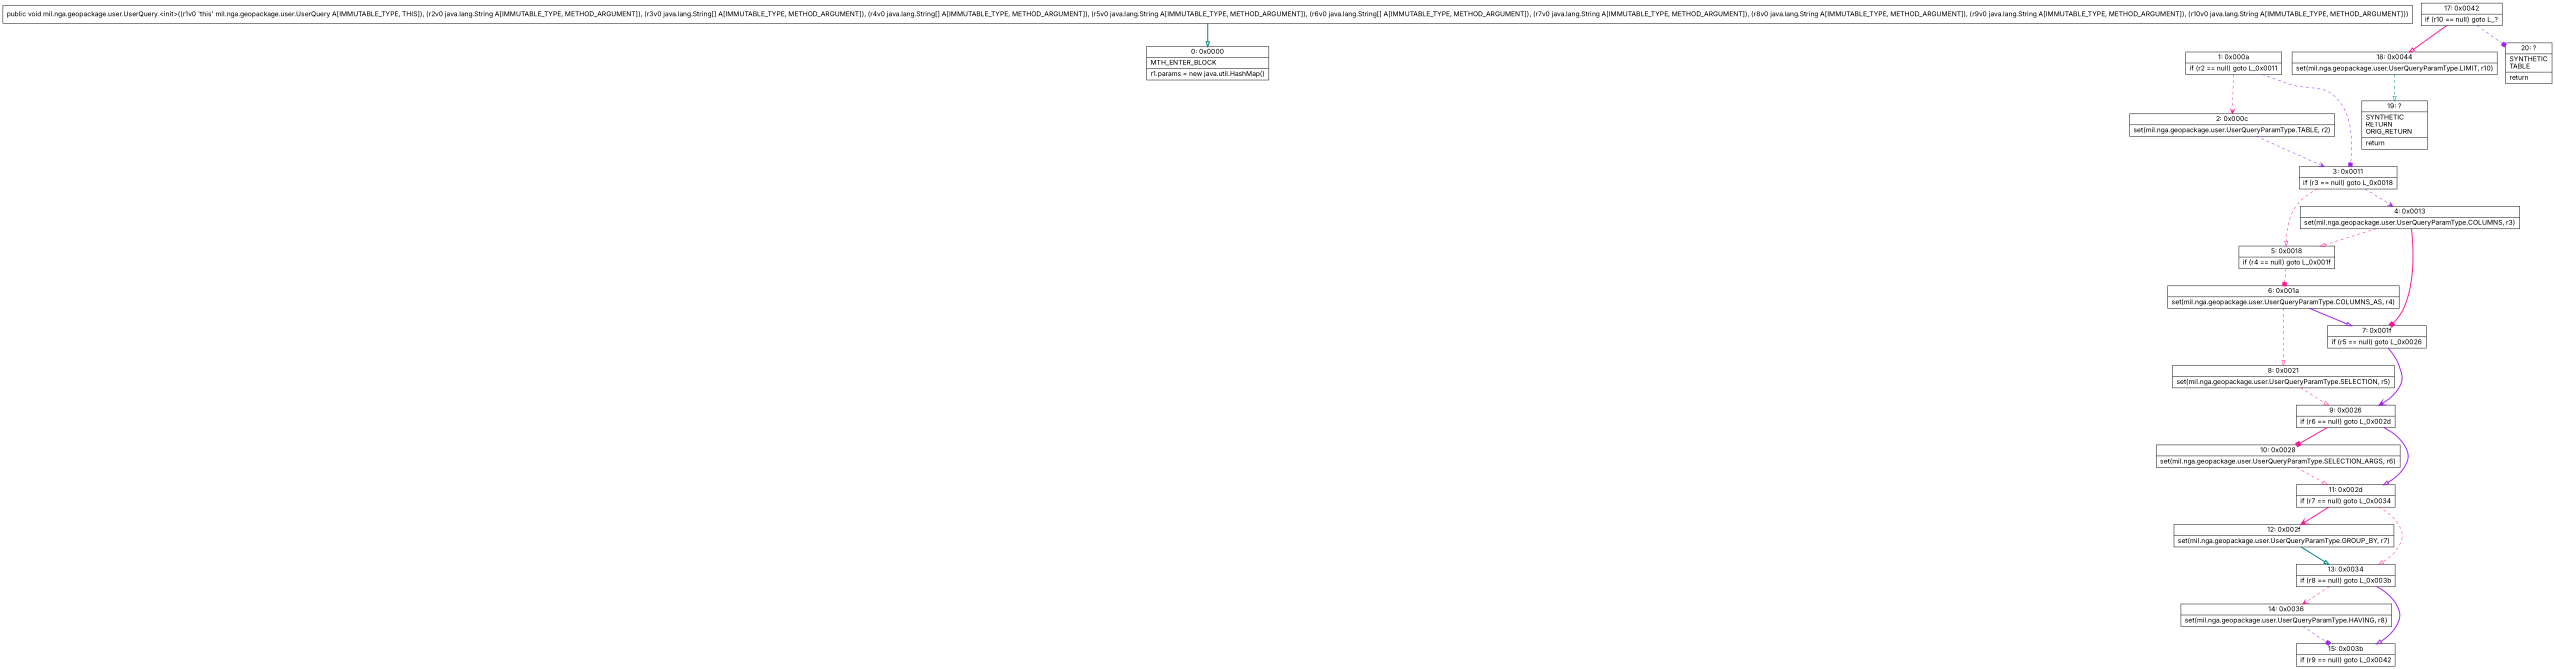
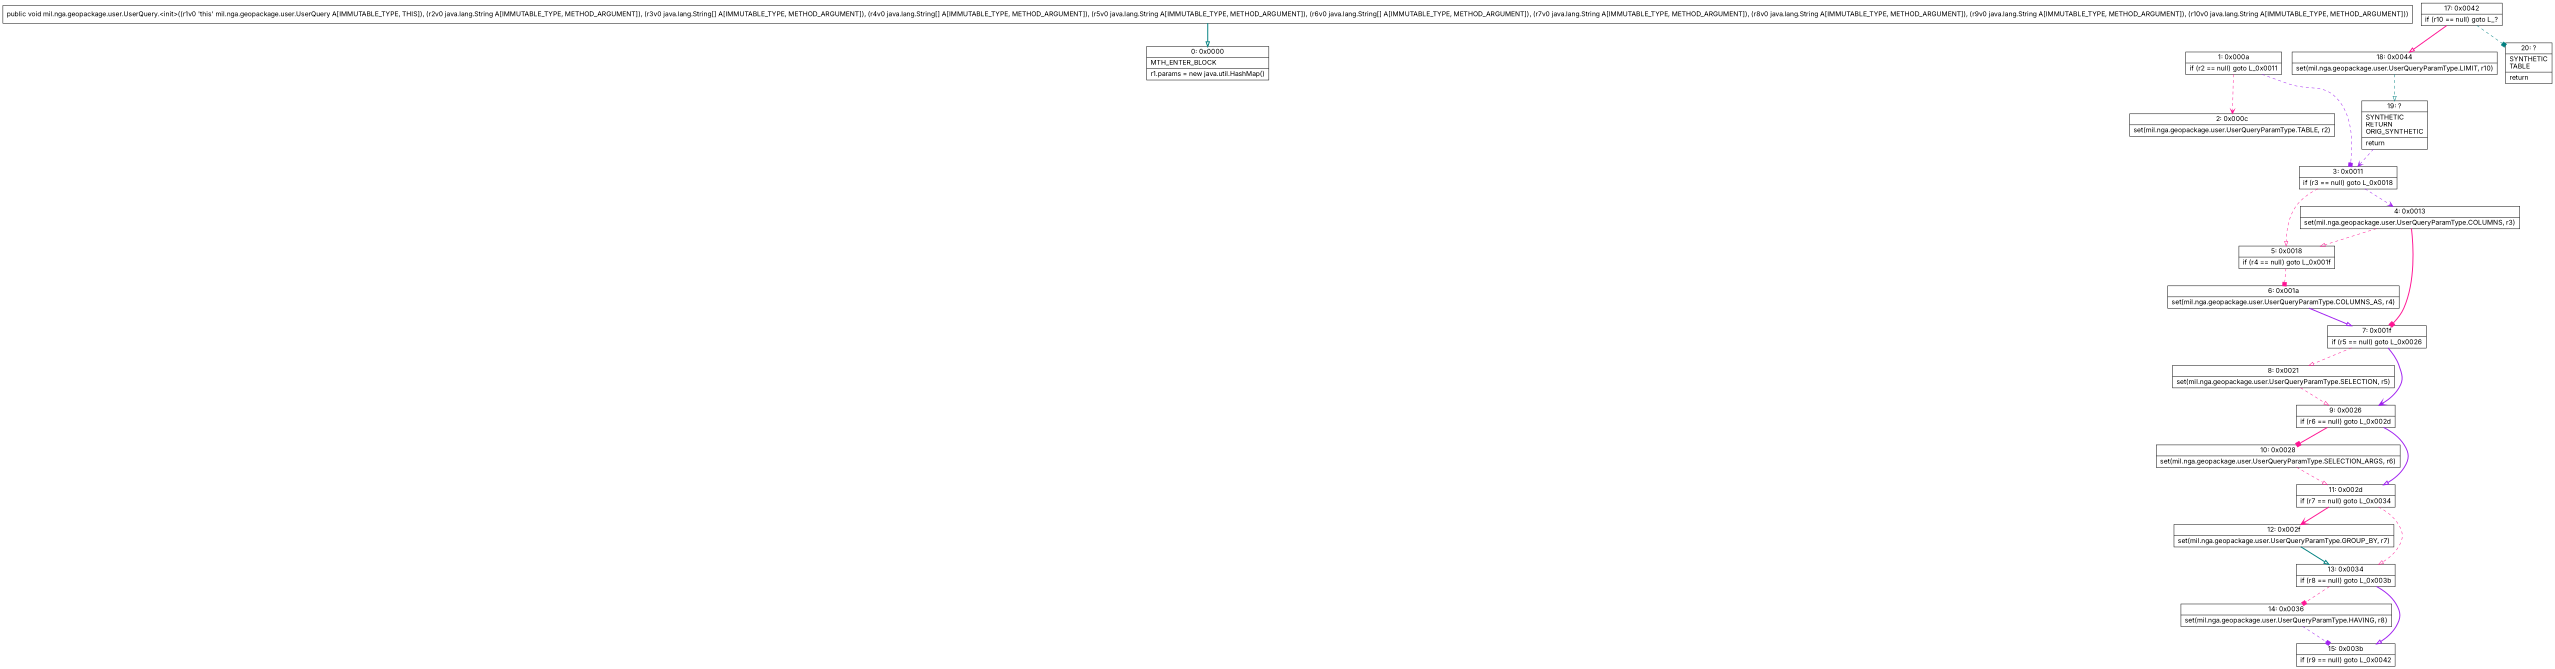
edge "17: 0x0042" -> "20: ?": color purple -> teal
node "19: ?": text "ORIG_RETURN" -> "ORIG_SYNTHETIC"
edge "2: 0x000c" -> "3: 0x0011": now "19: ?" -> "3: 0x0011"
edge "6: 0x001a" -> "8: 0x0021": now "7: 0x001f" -> "8: 0x0021"
edge "13: 0x0034" -> "14: 0x0036": arrowhead vee -> box
